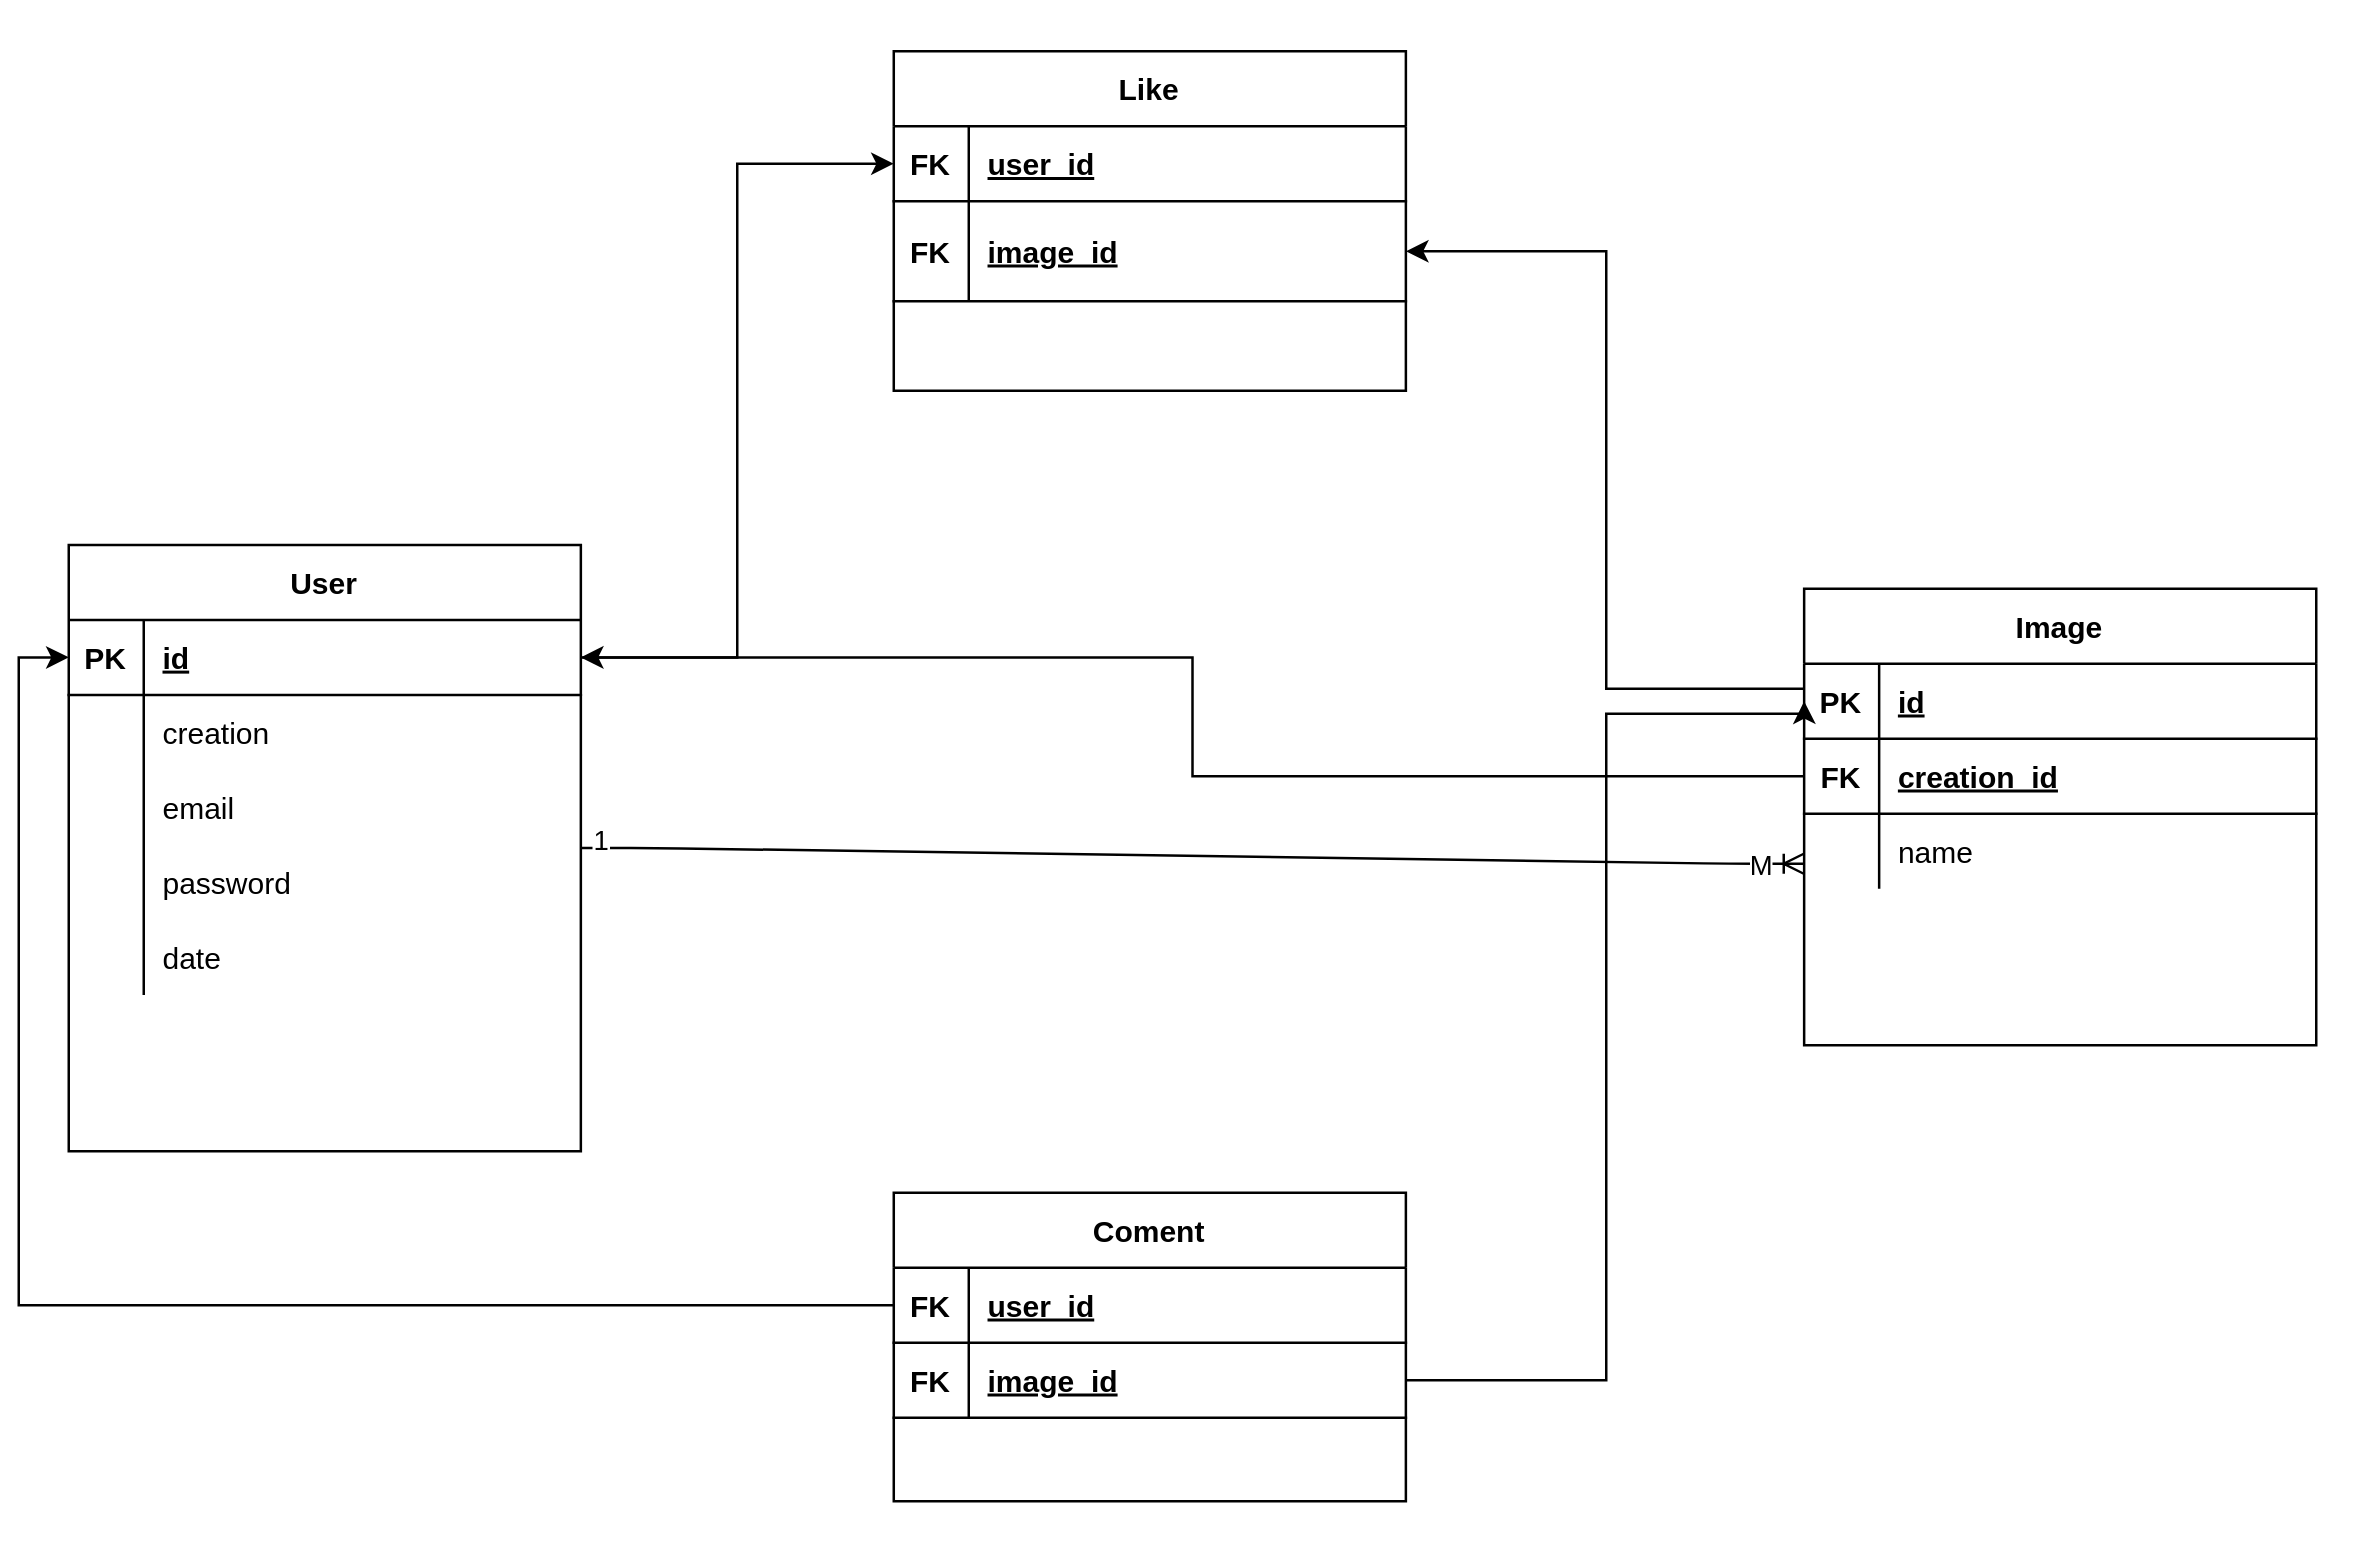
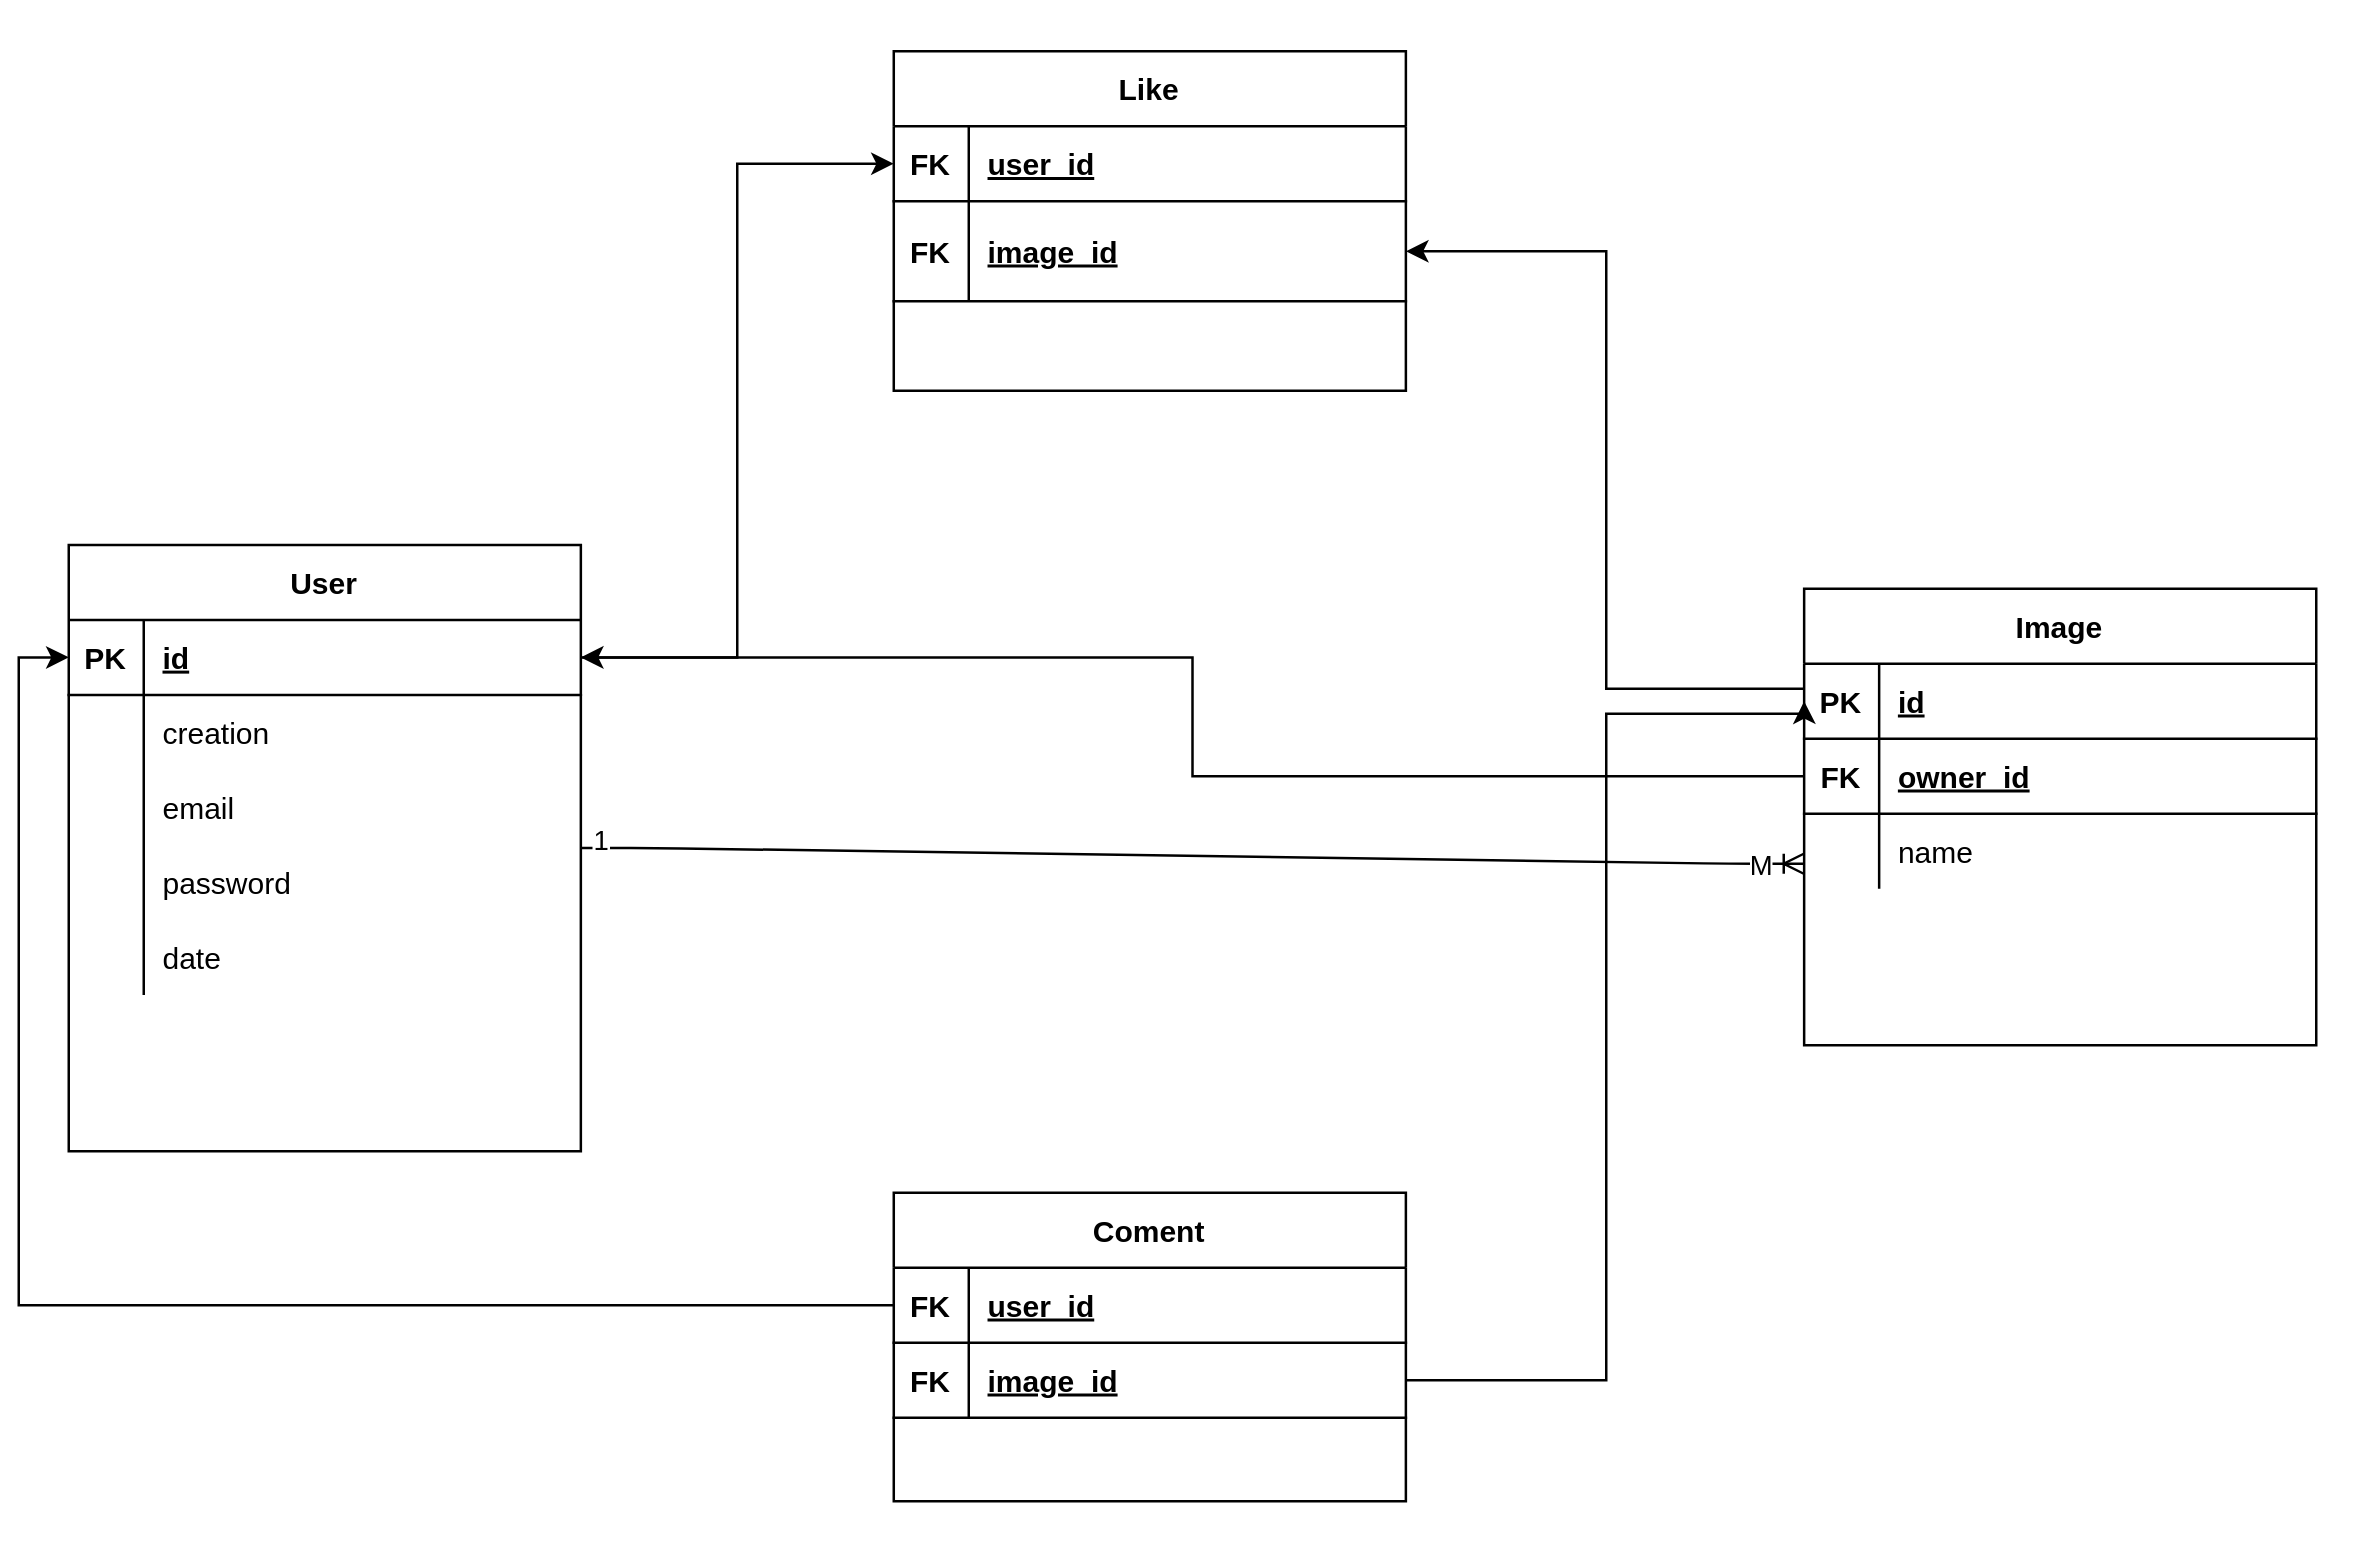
node "creation_id": label "creation_id" -> "owner_id"
